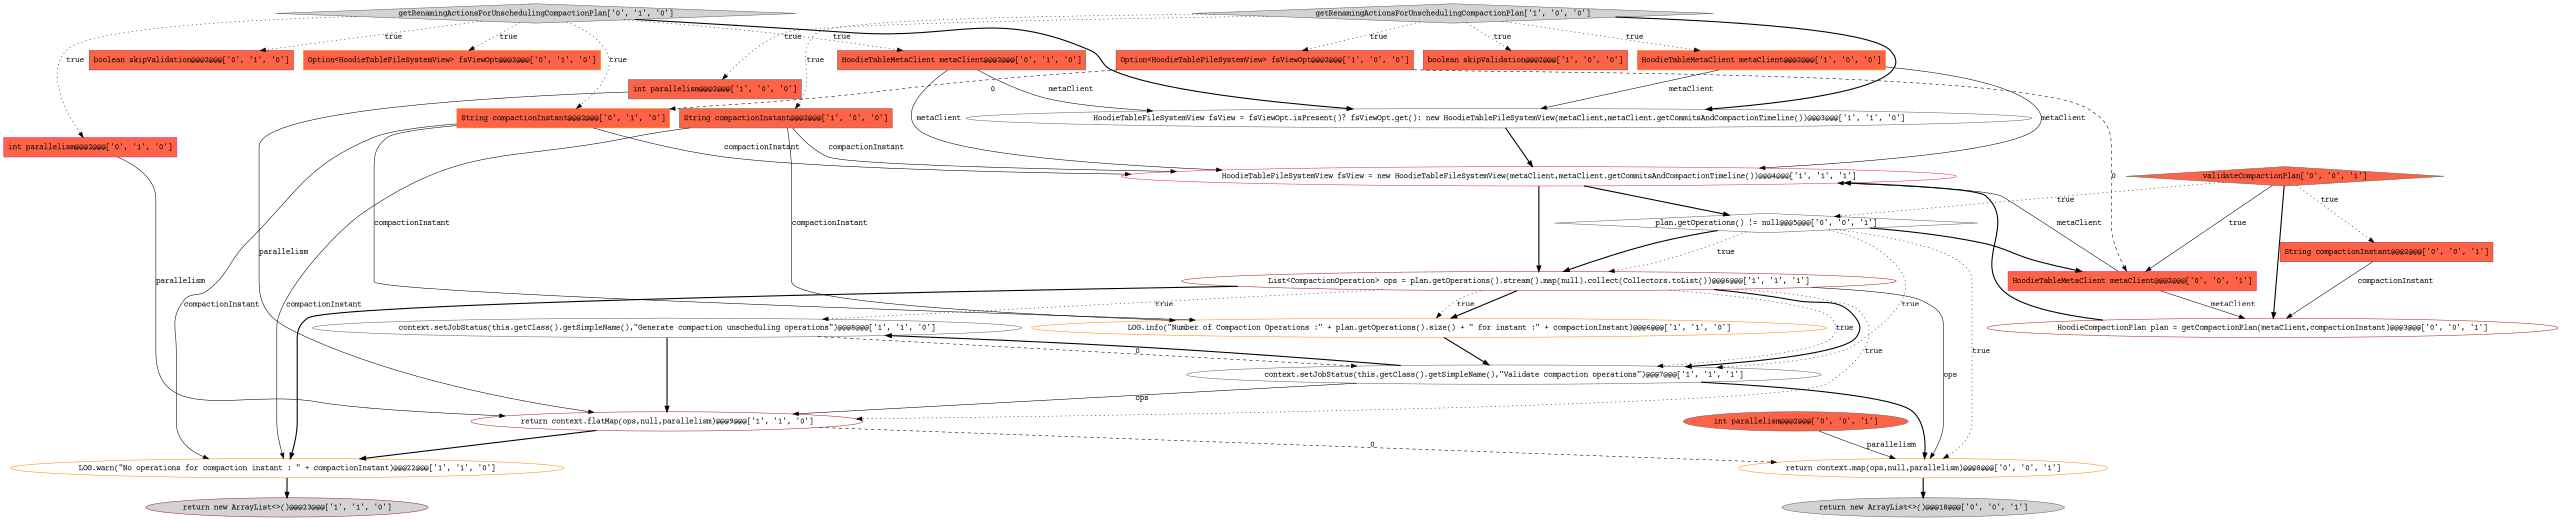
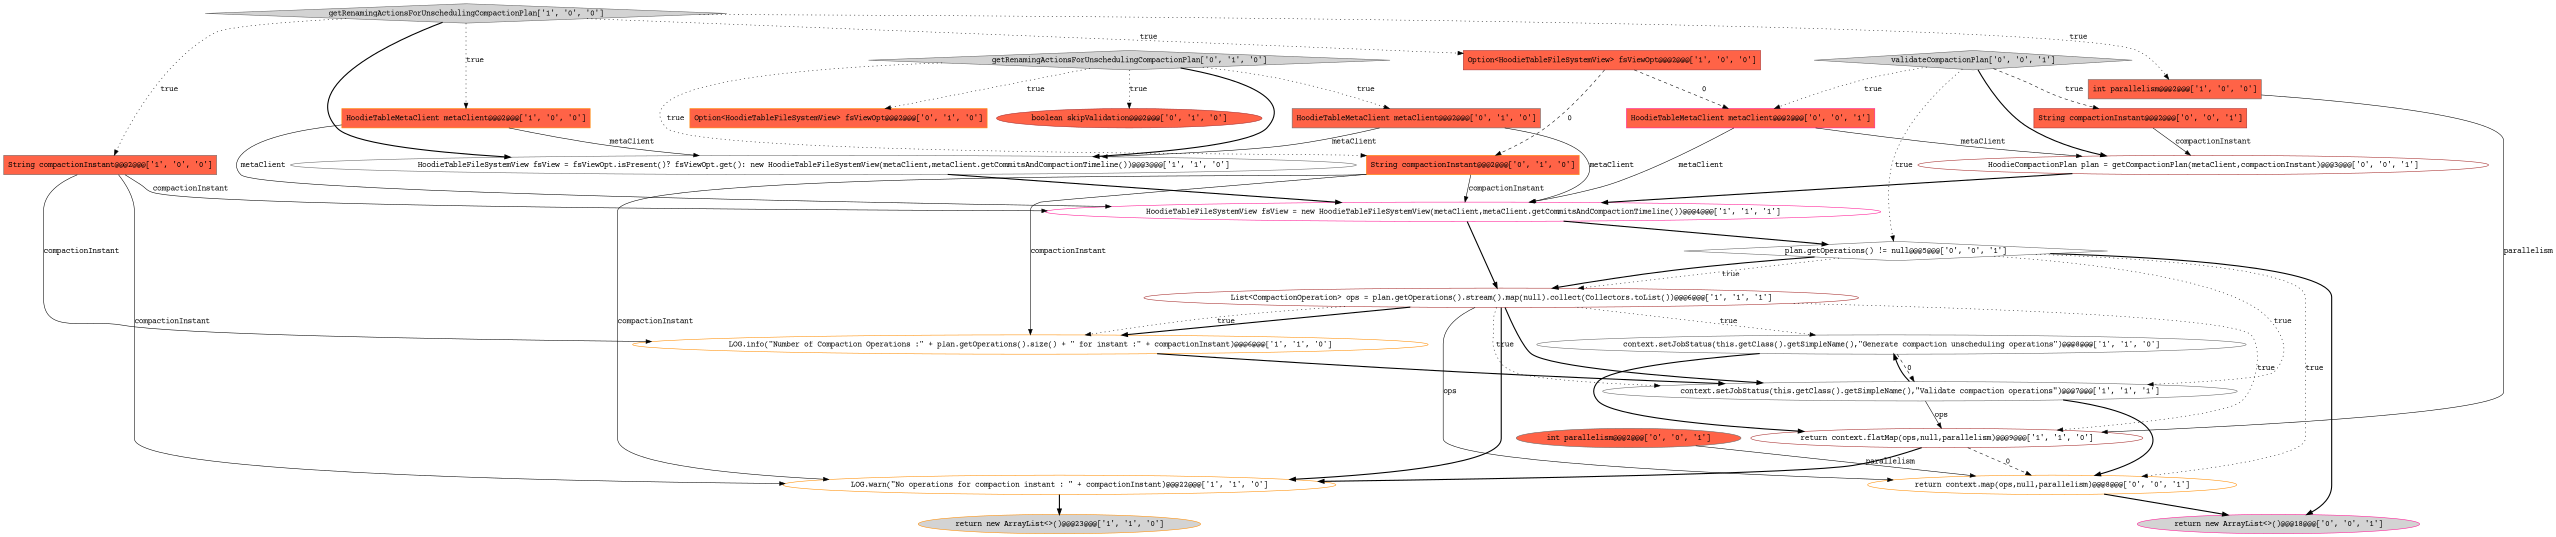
node "boolean skipValidation@@@2@@@['0', '1', '0']": shape box -> ellipse
node "boolean skipValidation@@@2@@@['1', '0', '0']": removed
node "int parallelism@@@2@@@['0', '1', '0']": removed
node "validateCompactionPlan['0', '0', '1']": fillcolor tomato -> lightgray
edge "validateCompactionPlan['0', '0', '1']" -> "String compactionInstant@@@2@@@['0', '0', '1']": style dotted -> dashed
edge "validateCompactionPlan['0', '0', '1']" -> "HoodieTableMetaClient metaClient@@@2@@@['0', '0', '1']": style solid -> dotted
edge "plan.getOperations() != null@@@5@@@['0', '0', '1']" -> "HoodieTableMetaClient metaClient@@@2@@@['0', '0', '1']": now "plan.getOperations() != null@@@5@@@['0', '0', '1']" -> "return new ArrayList<>()@@@18@@@['0', '0', '1']"
node "return new ArrayList<>()@@@23@@@['1', '1', '0']": color brown -> darkorange
node "return new ArrayList<>()@@@18@@@['0', '0', '1']": color gray40 -> deeppink
